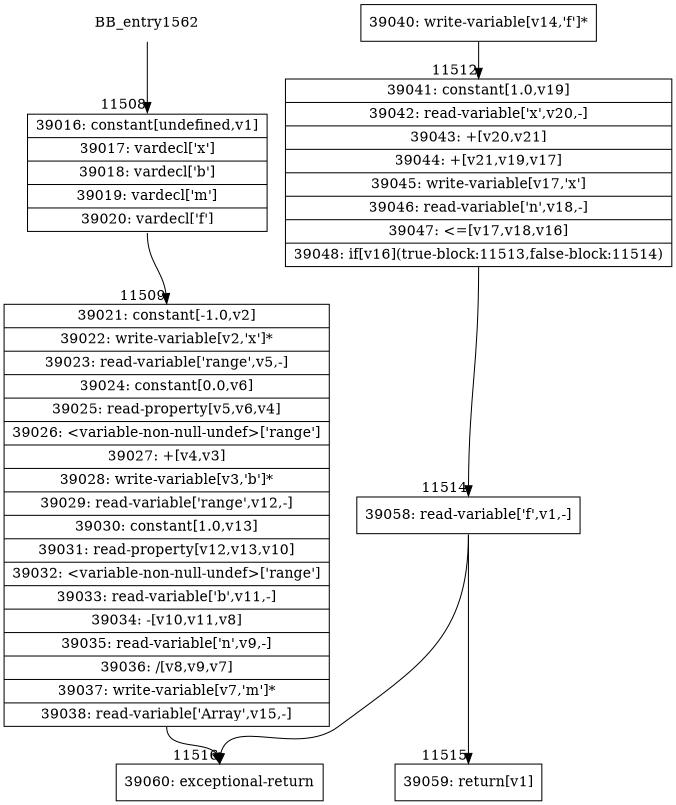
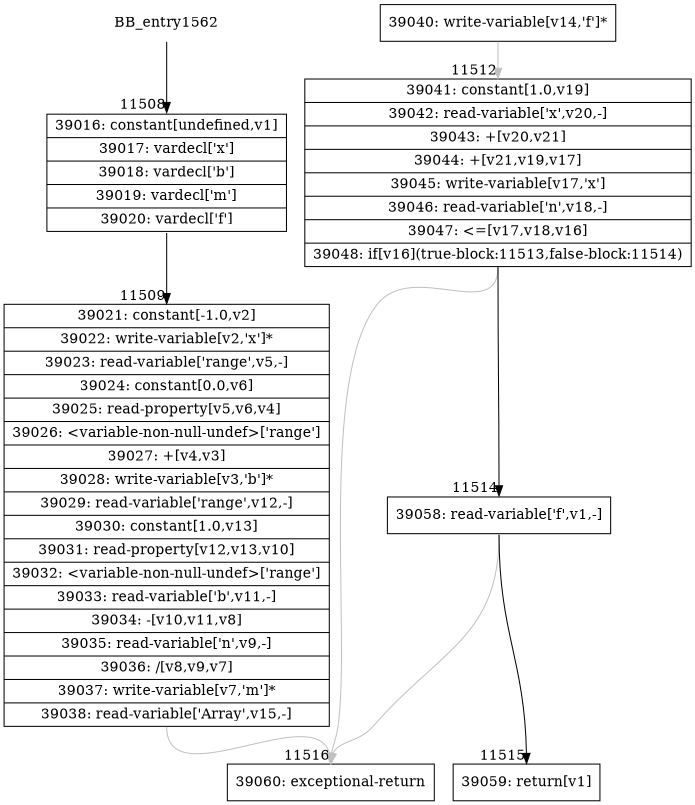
edge "39040: write-variable[v14,'f']*" -> "39041: constant[1.0,v19]": color black -> gray
edge "39041: constant[1.0,v19]" -> "39060: exceptional-return": added
edge "39058: read-variable['f',v1,-]" -> "39060: exceptional-return": color black -> gray
edge "39021: constant[-1.0,v2]" -> "39060: exceptional-return": color black -> gray
